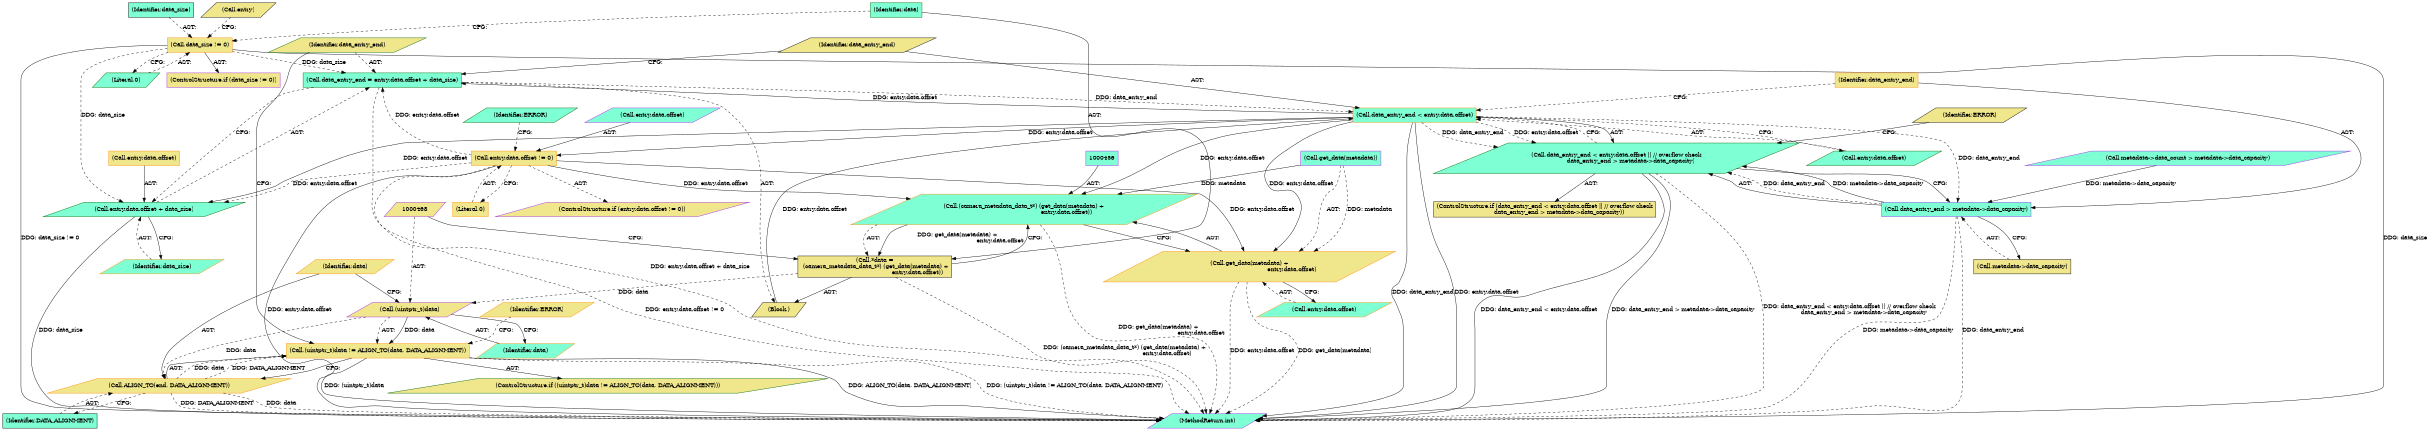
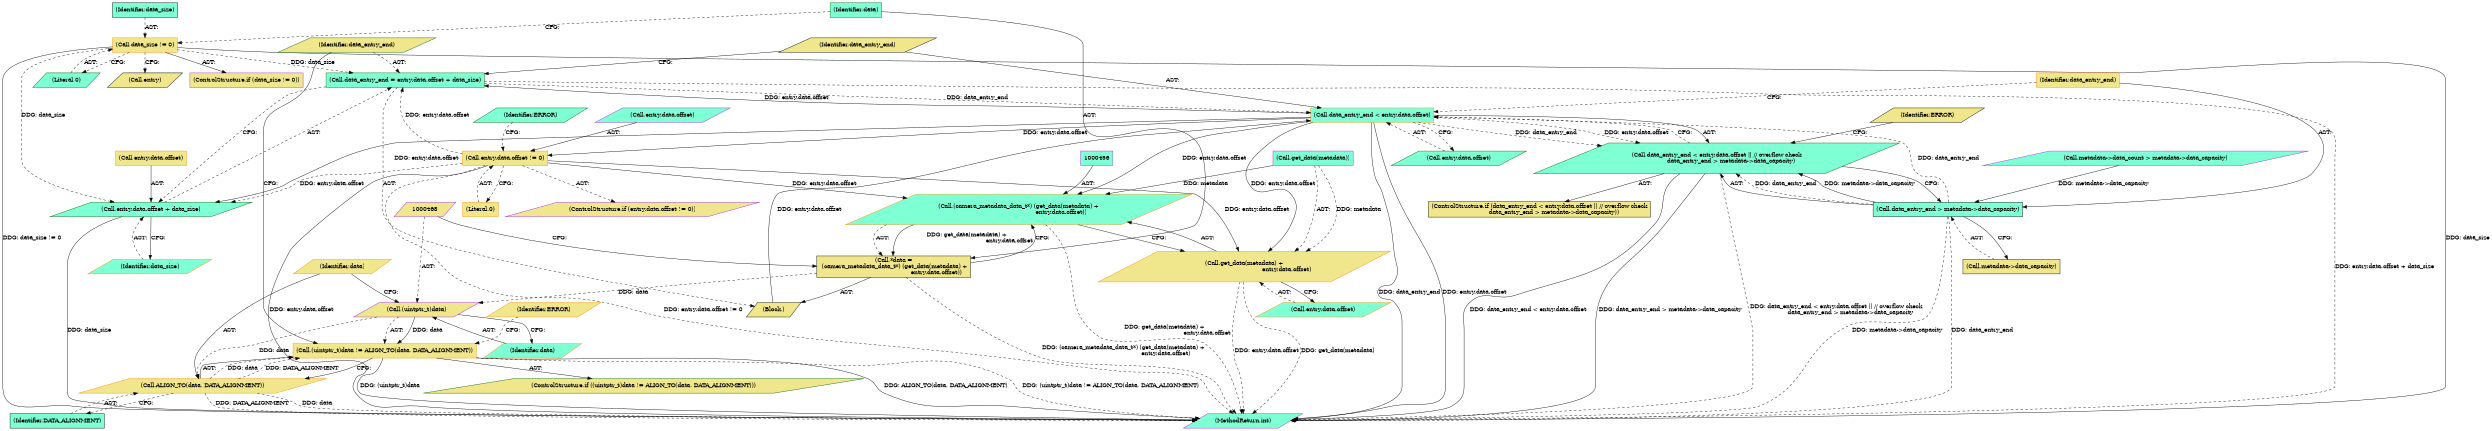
edge "(Call,entry)" -> "(Call,data_size != 0)": reversed
edge "(Call,data_entry_end < entry.data.offset)" -> "(Call,data_entry_end > metadata->data_capacity)": reversed
node "(Call,data_entry_end > metadata->data_capacity)": color purple -> black
node "(Call,ALIGN_TO(end, DATA_ALIGNMENT))": label "(Call,ALIGN_TO(end, DATA_ALIGNMENT))" -> "(Call,ALIGN_TO(data, DATA_ALIGNMENT))"
